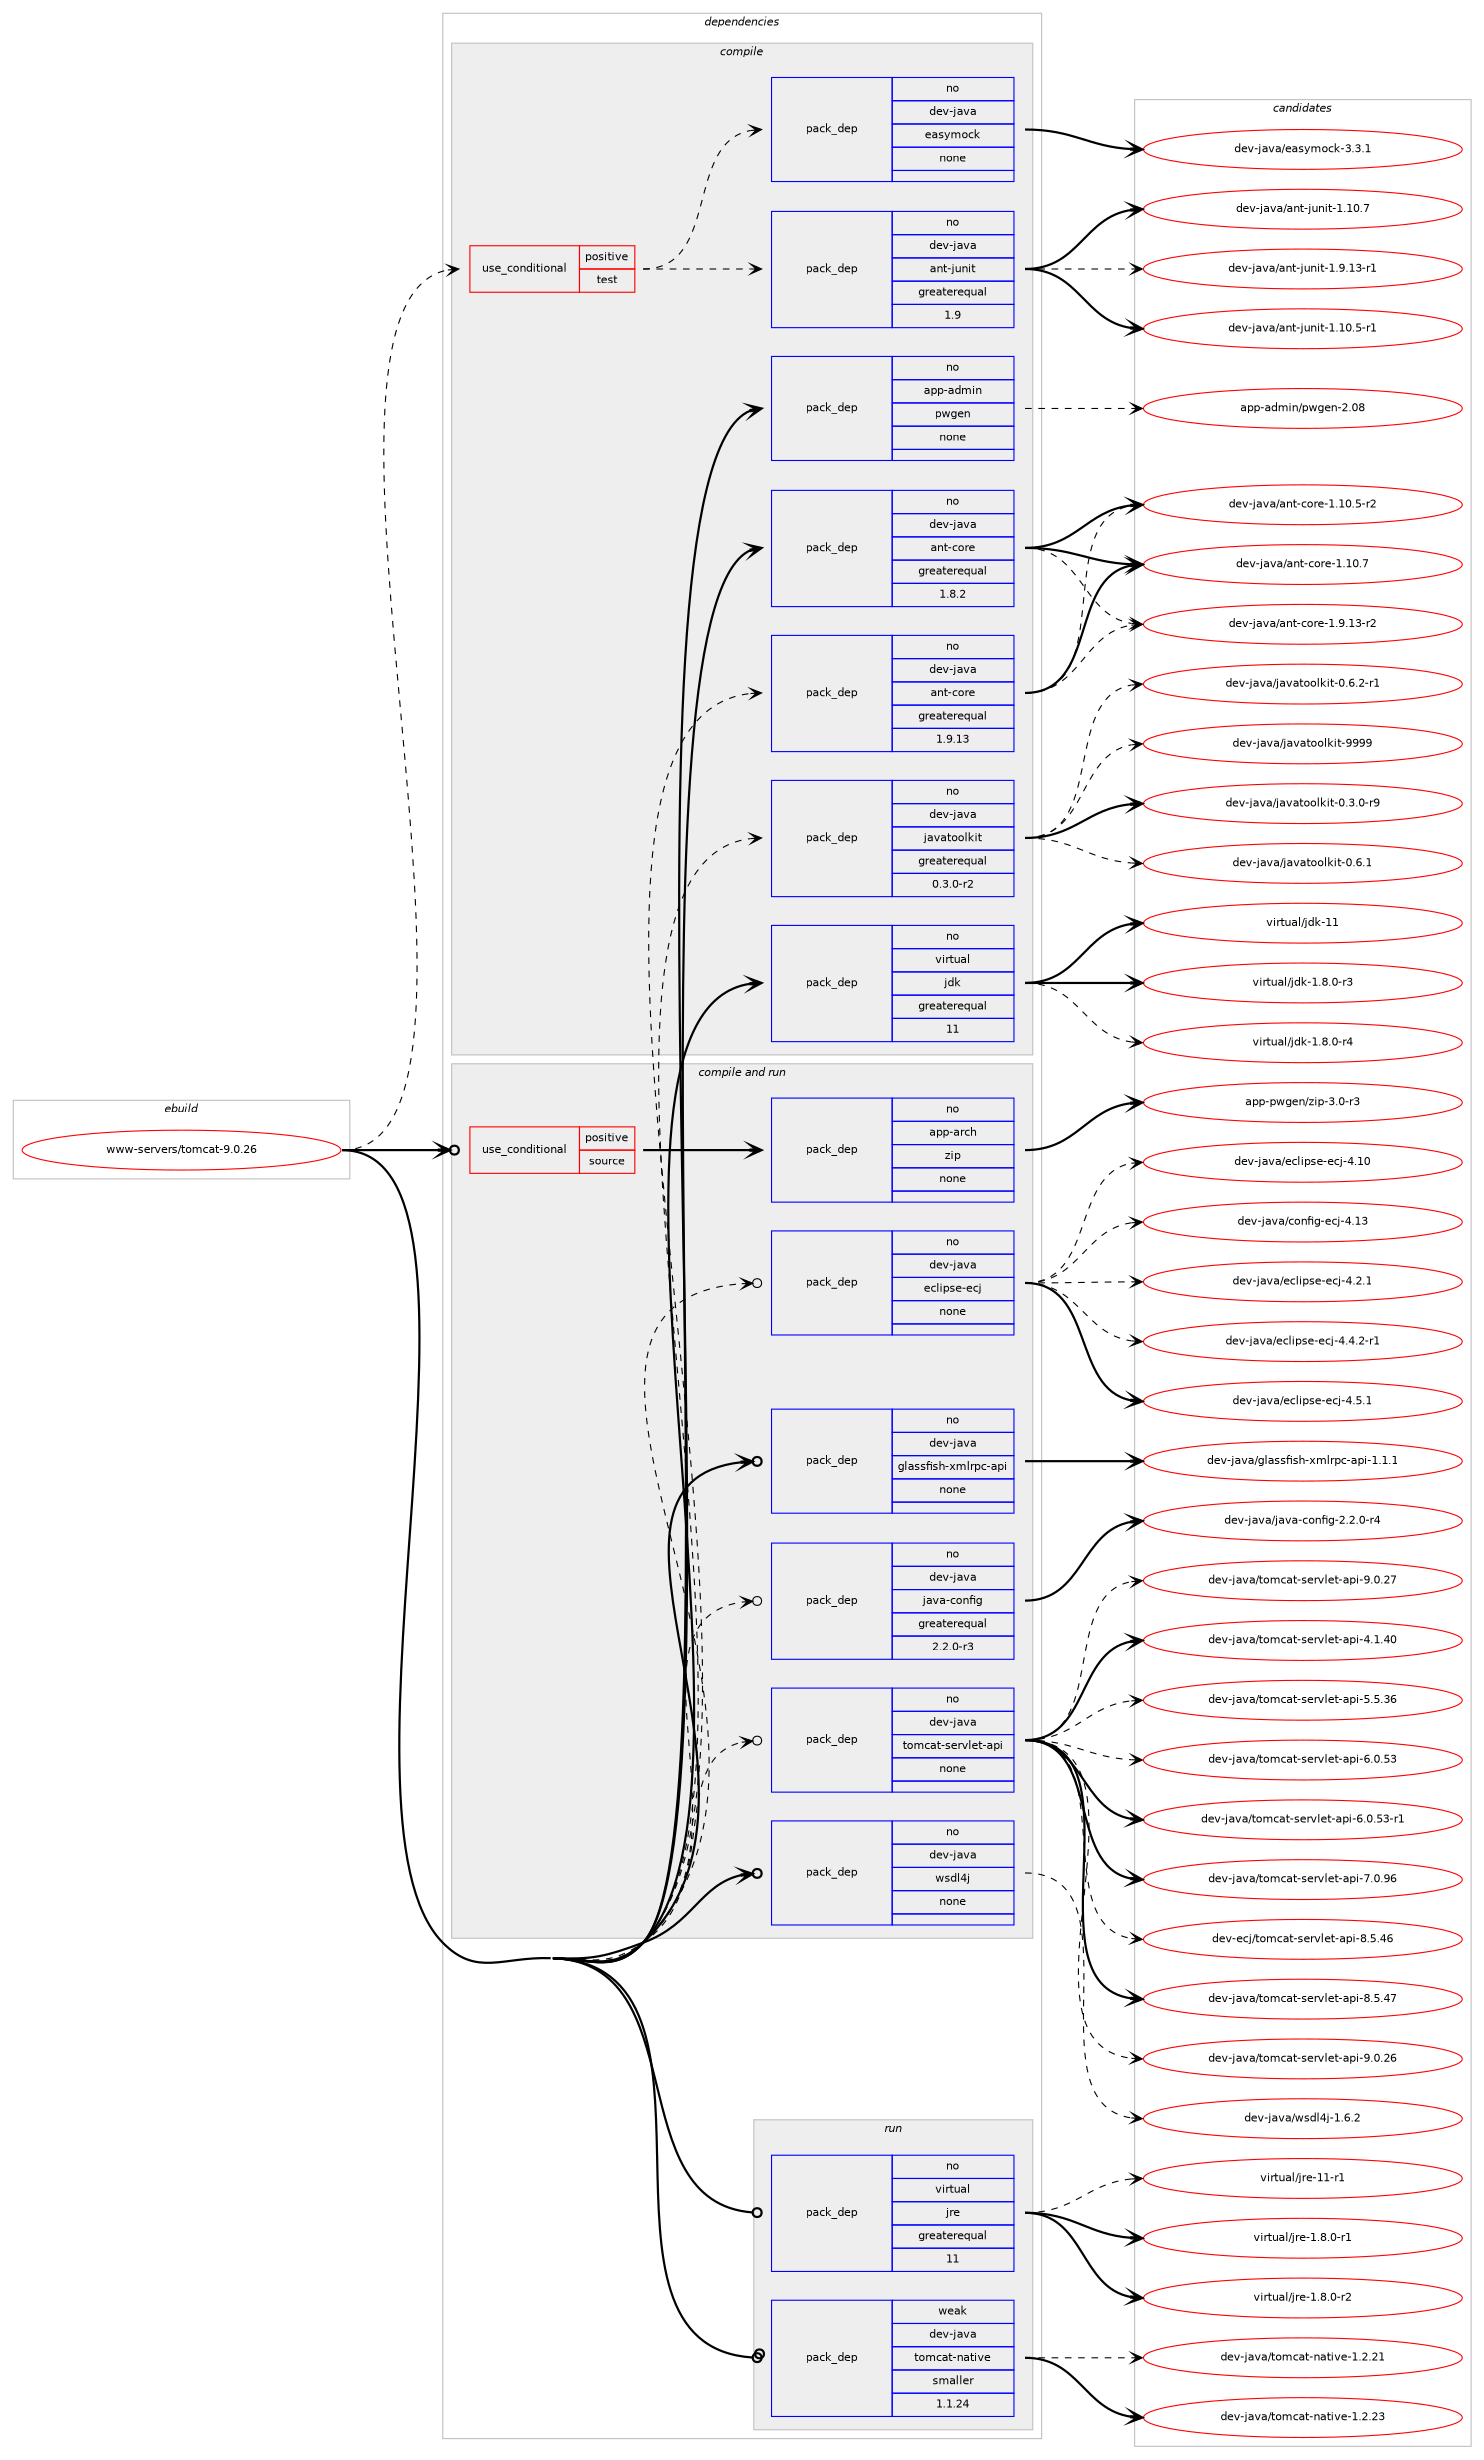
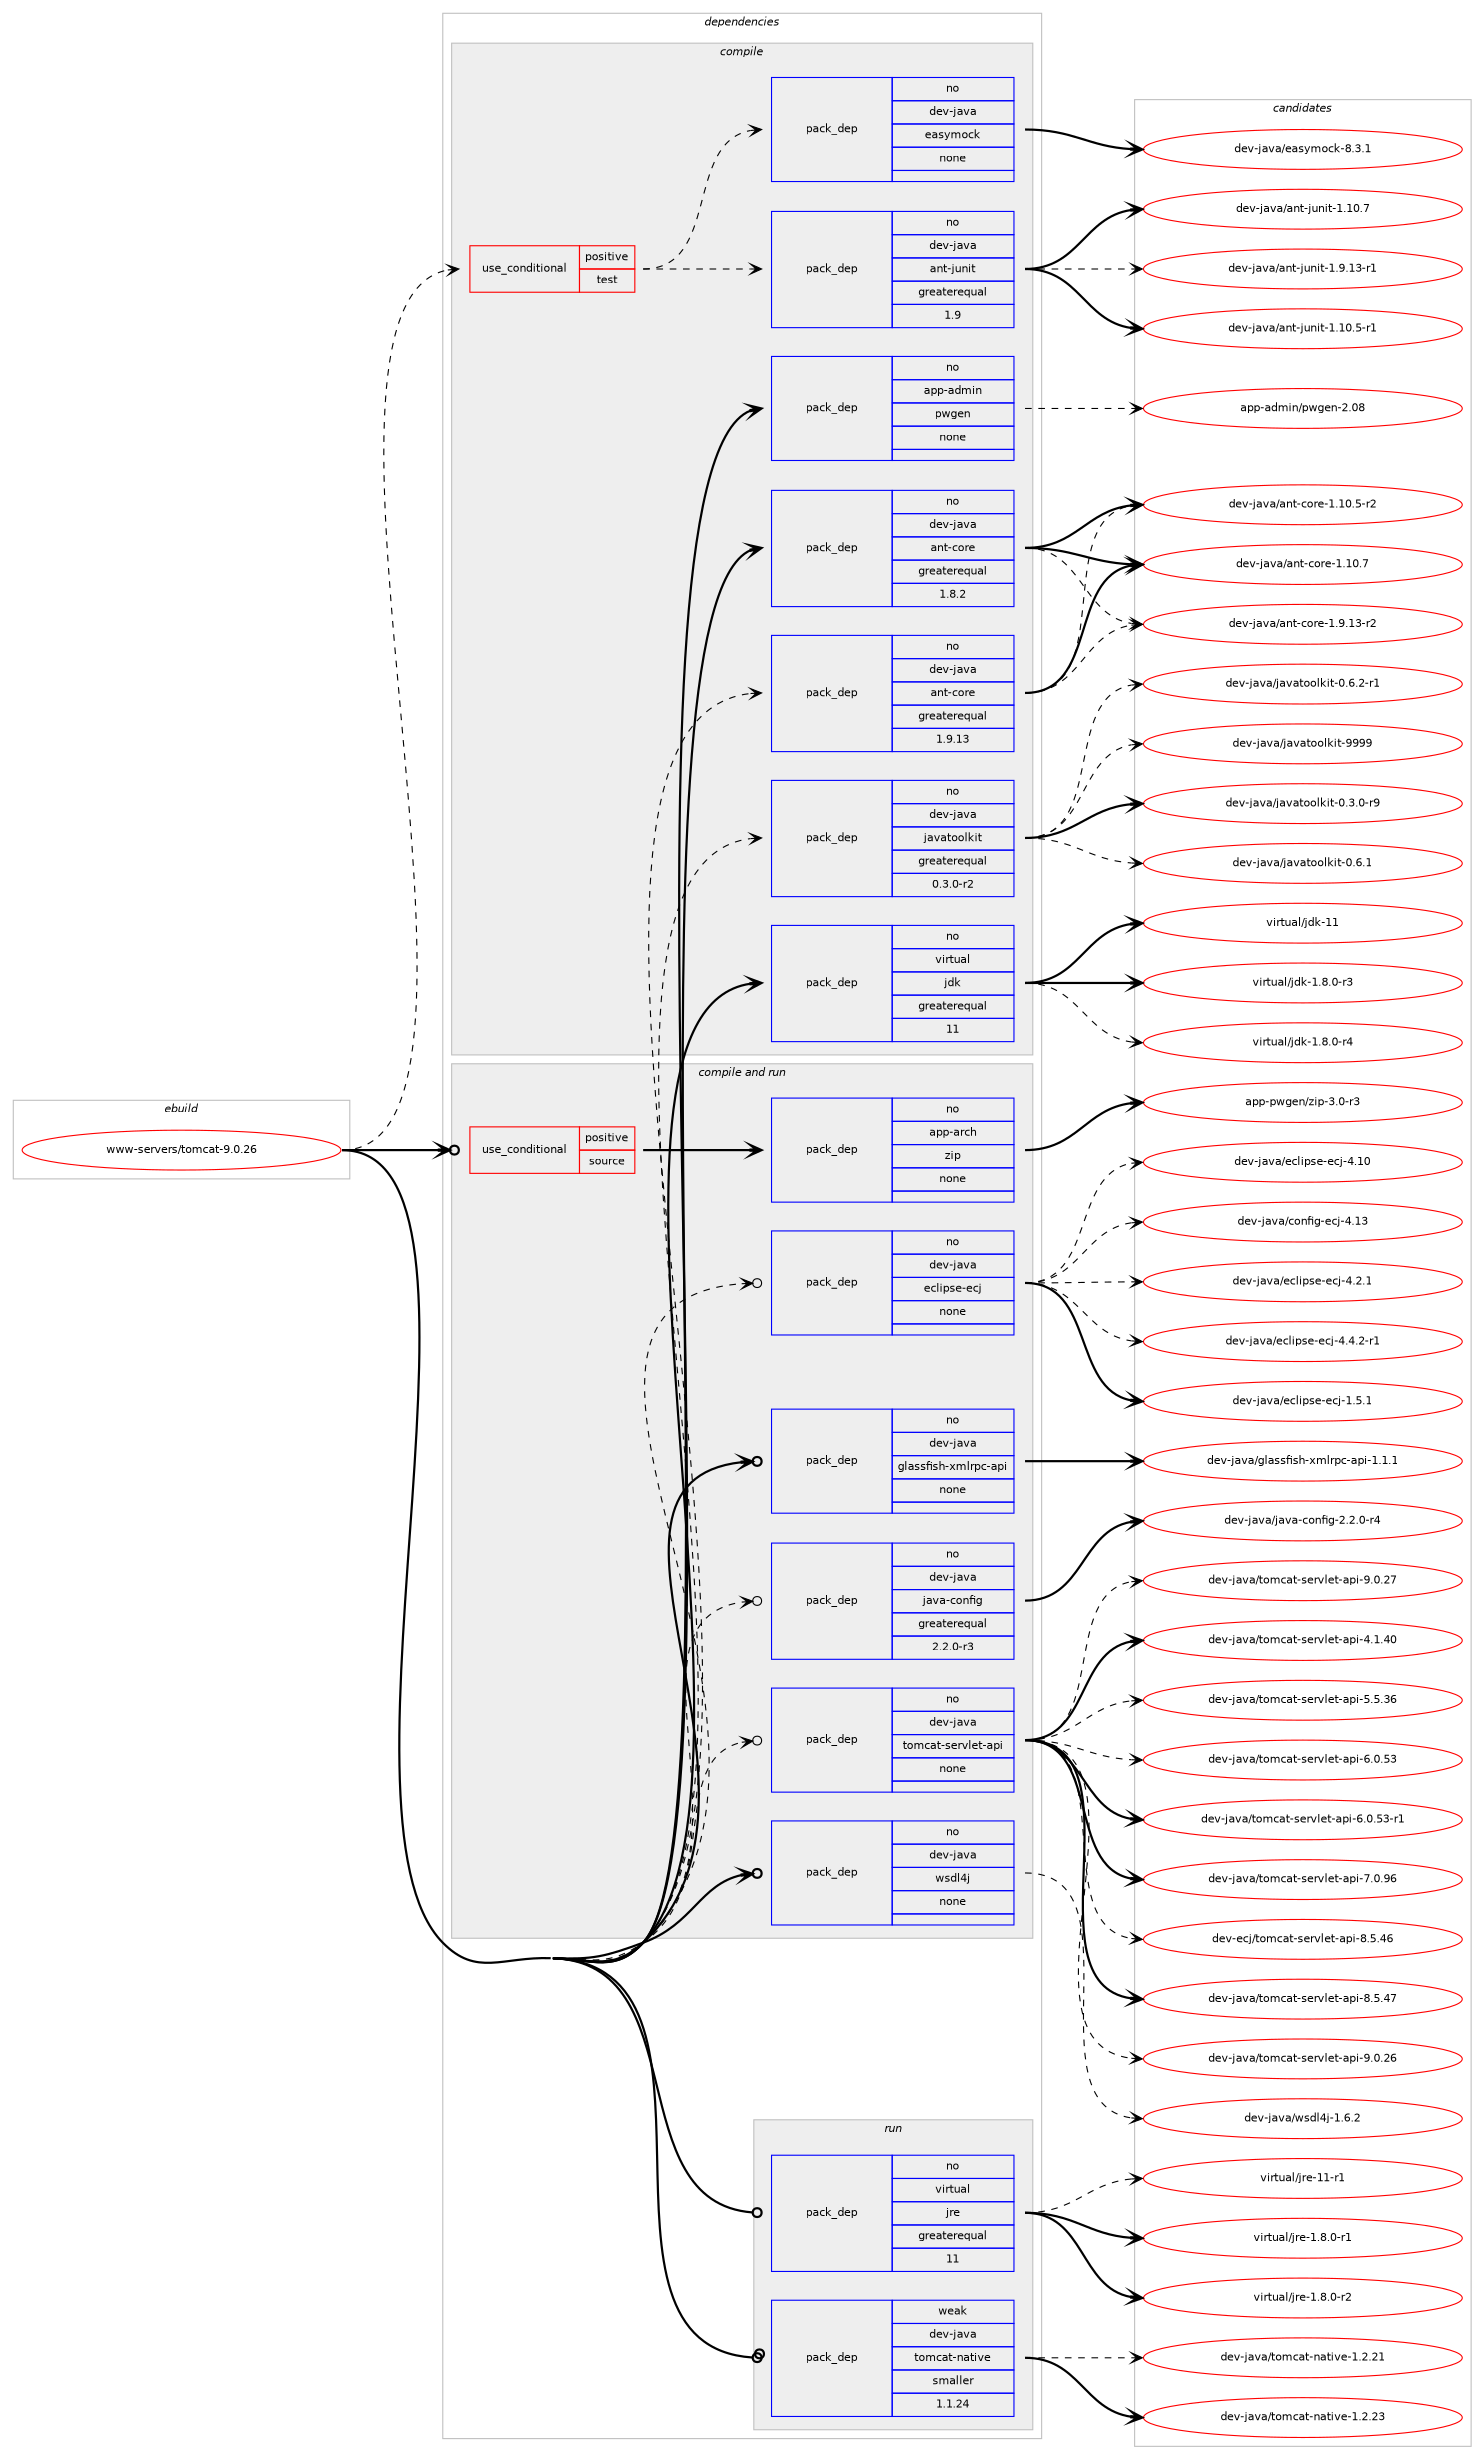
node "dev-java/easymock-3.3.1": label "dev-java/easymock-3.3.1" -> "dev-java/easymock-8.3.1"
node "dev-java/eclipse-ecj-4.5.1": label "dev-java/eclipse-ecj-4.5.1" -> "dev-java/eclipse-ecj-1.5.1"
